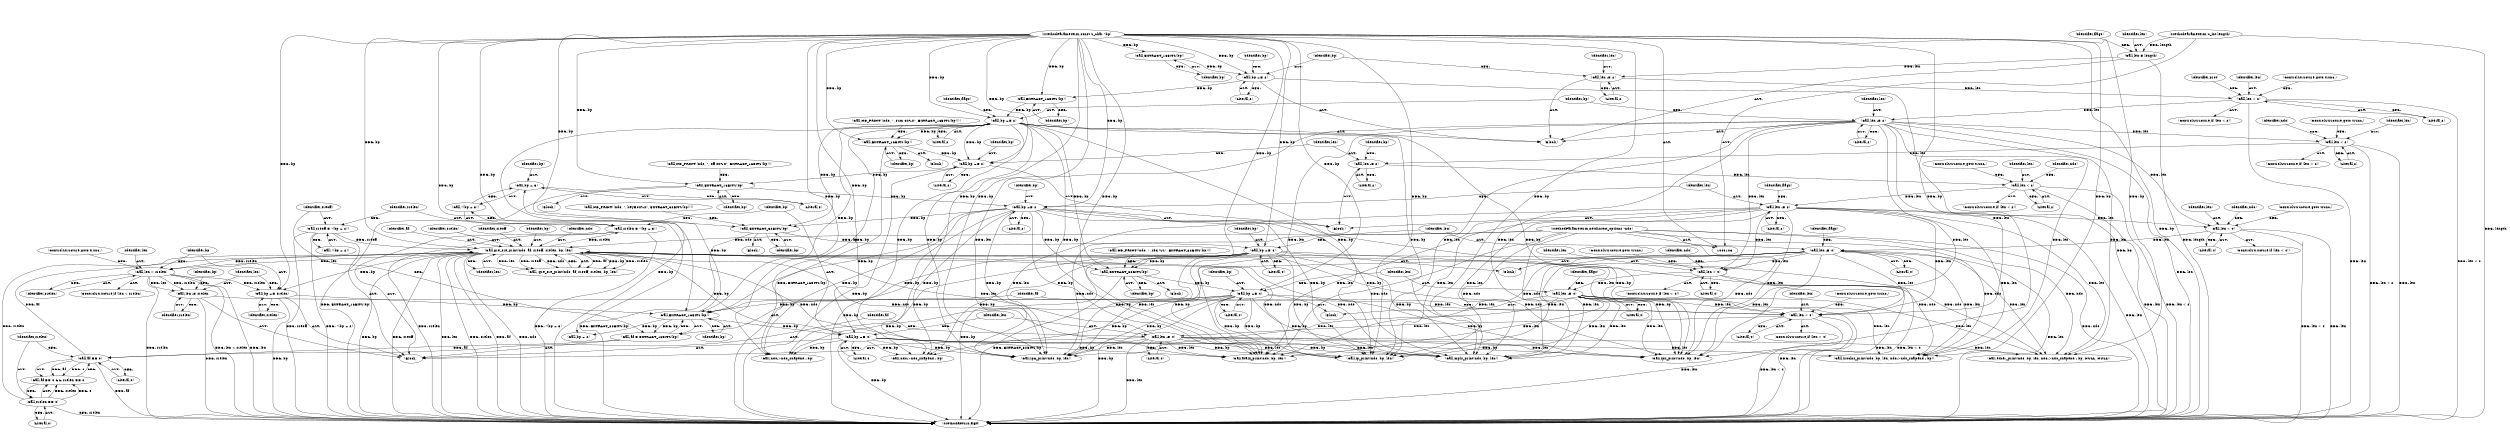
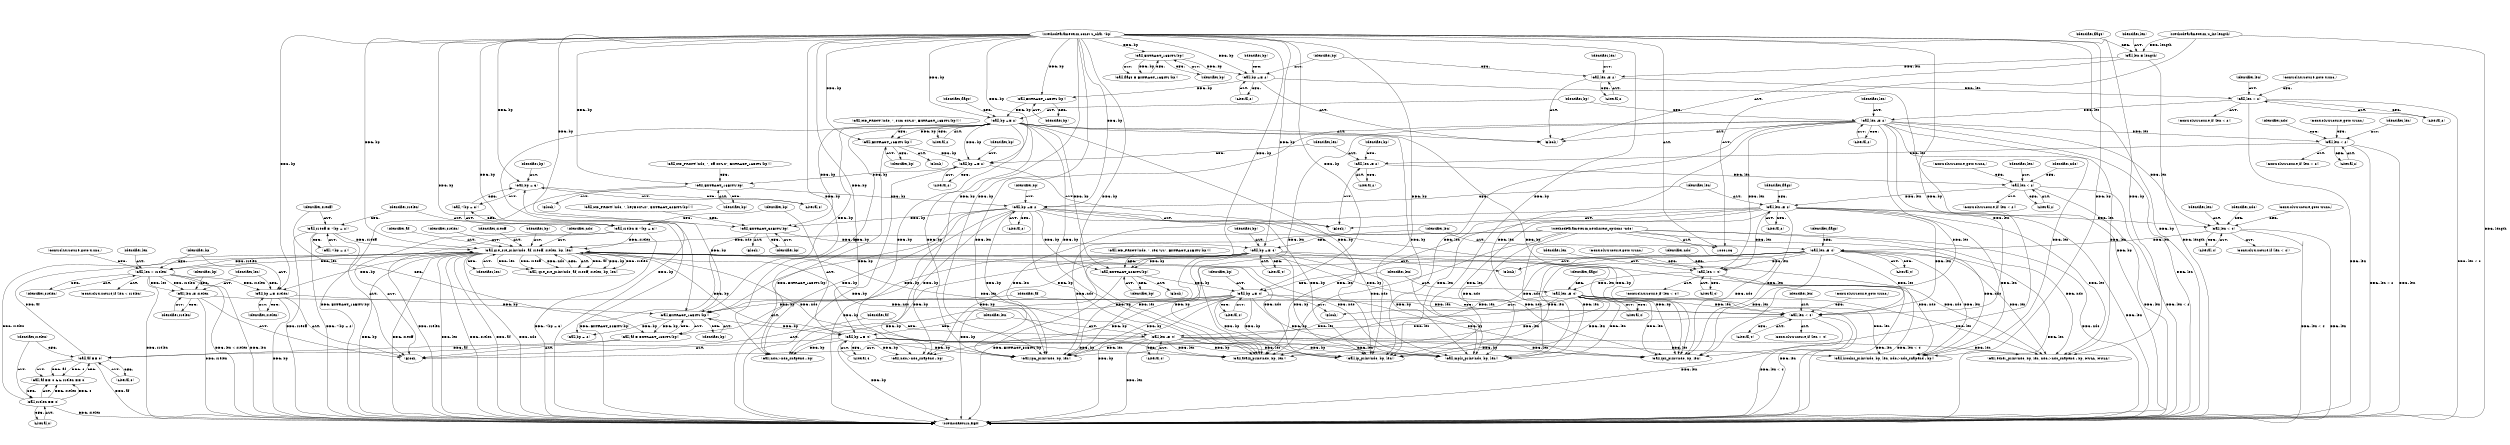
edge "(MethodParameterIn,const u_char *bp)" -> "(Call,bp + 3)": added, label "DDG: bp"
node "(Call,flags = EXTRACT_16BITS(bp))": added
node "(Identifier,prot)": removed
edge "(Call,gre_sre_print(ndo, af, sreoff, srelen, bp, len))" -> "(Call,srelen = *(bp + 3))": reversed
edge "(Call,srelen == 0)" -> "(MethodReturn,RET)": label "CFG: srelen" -> "DDG: srelen"
